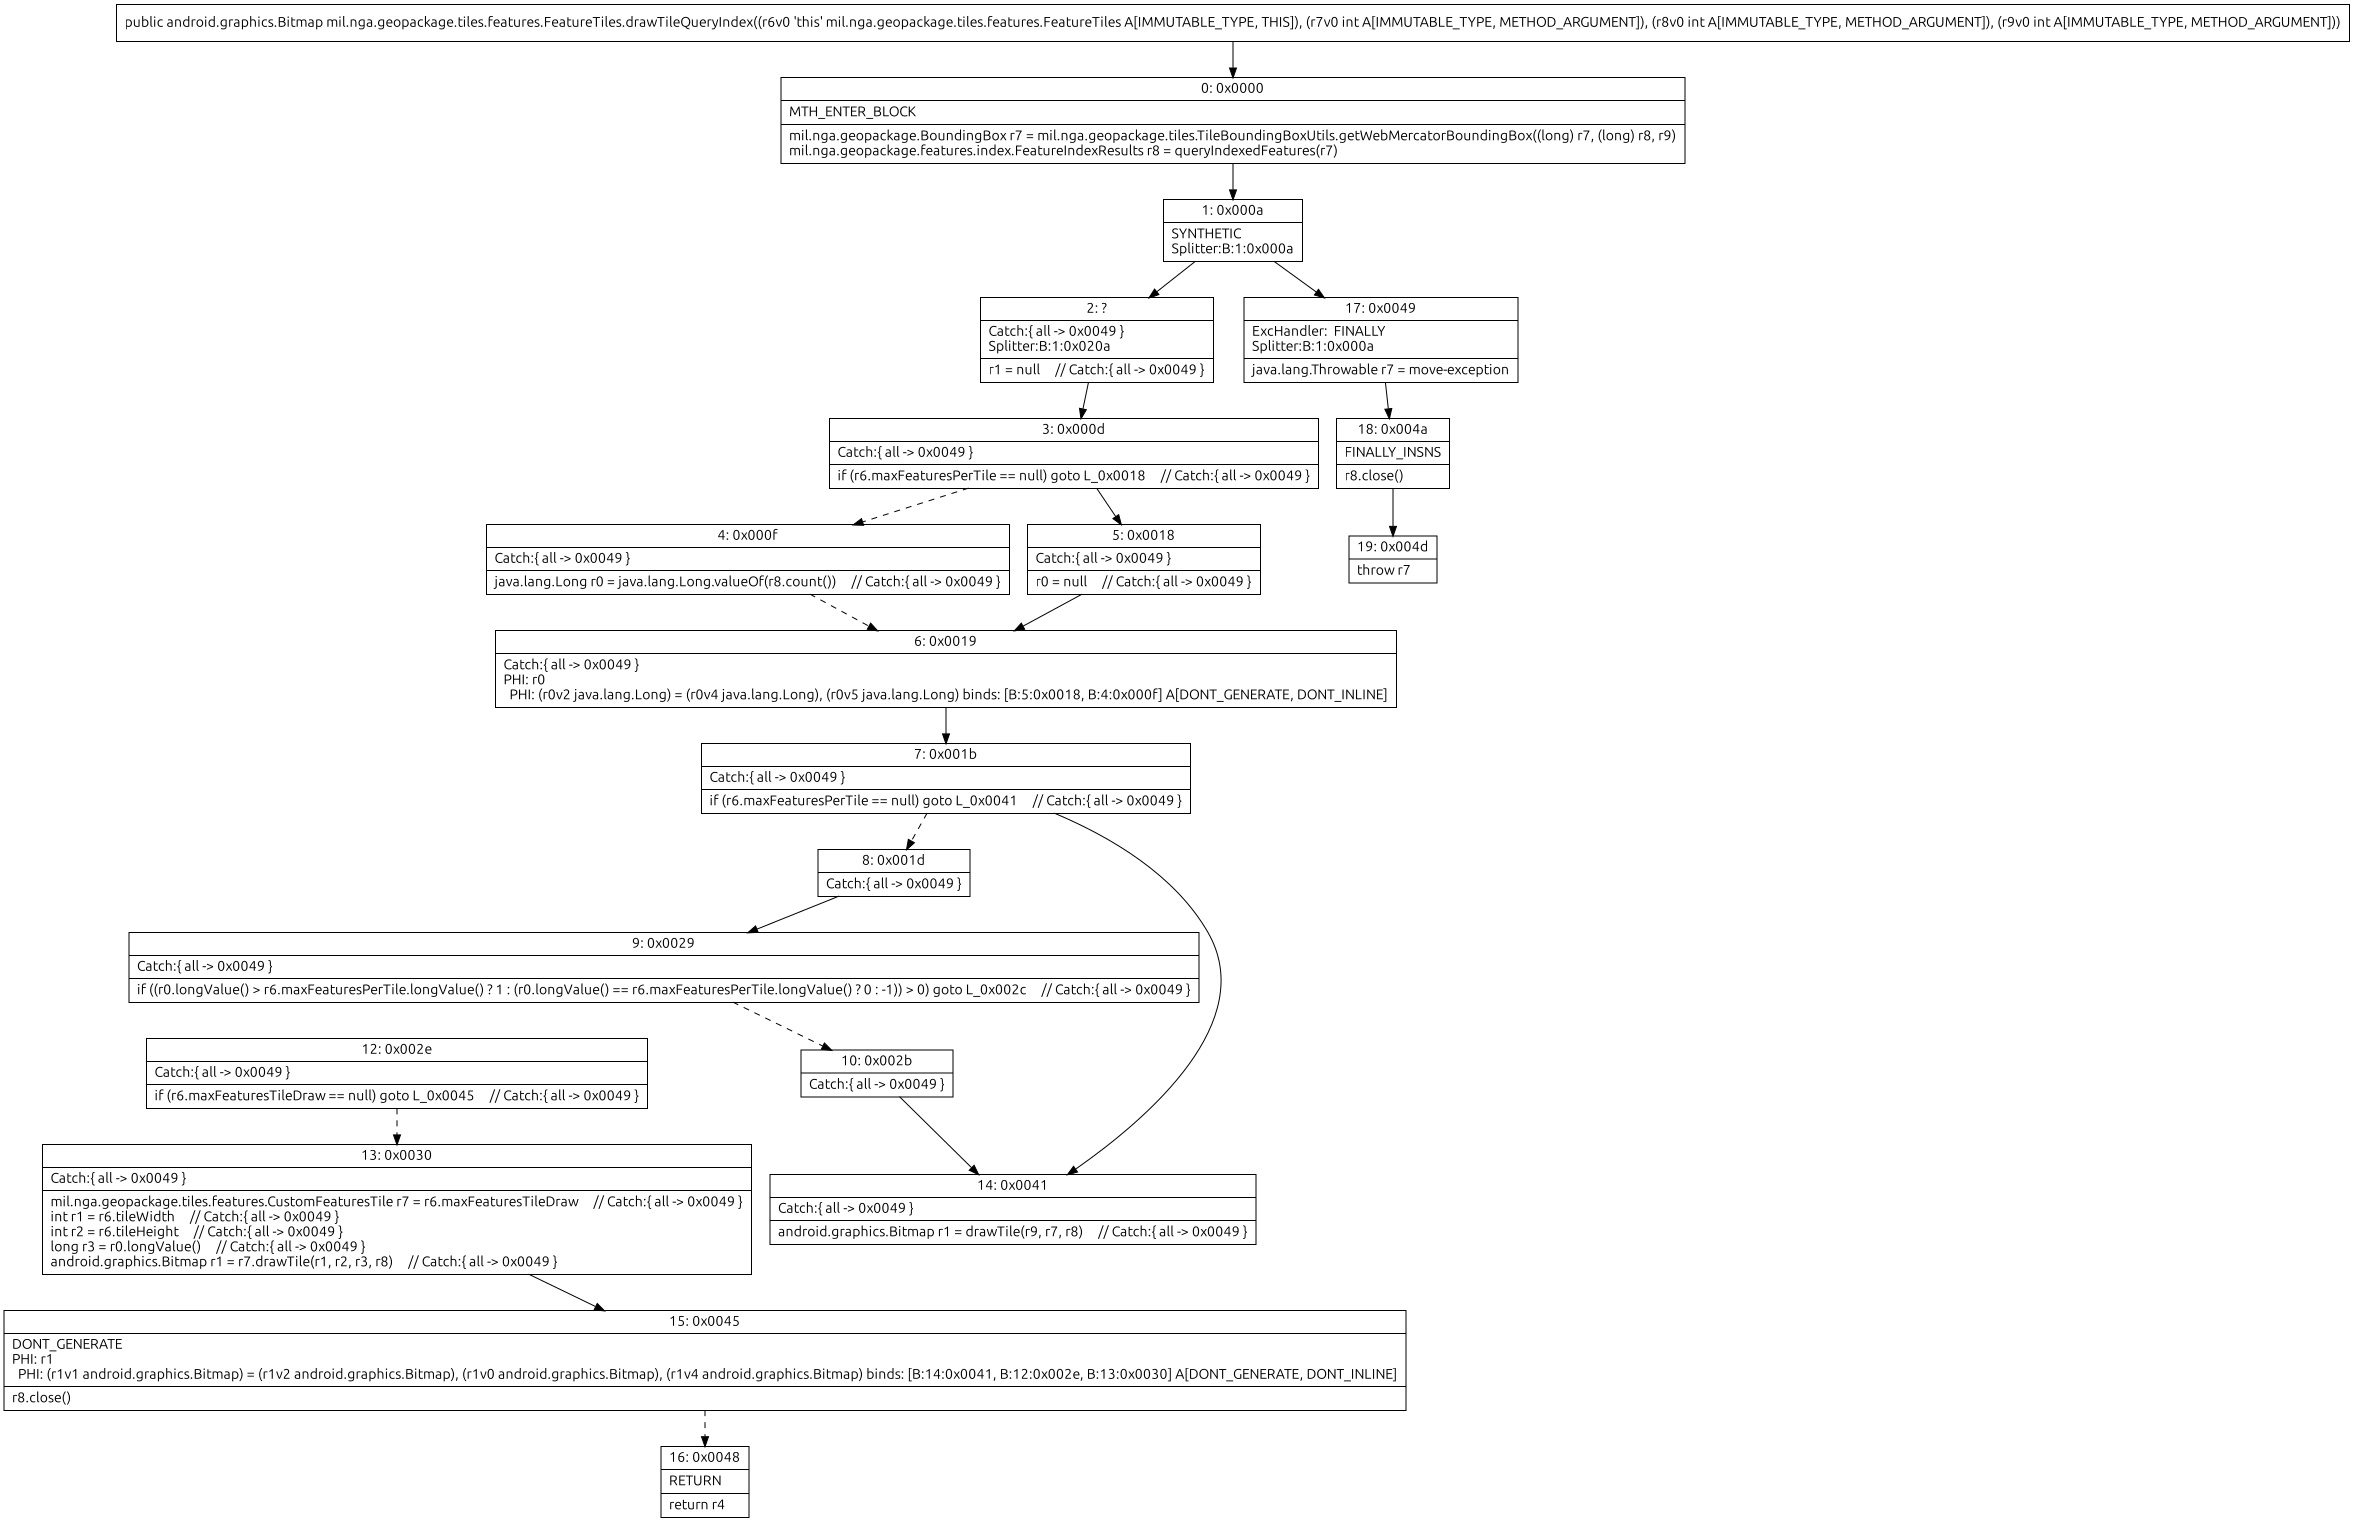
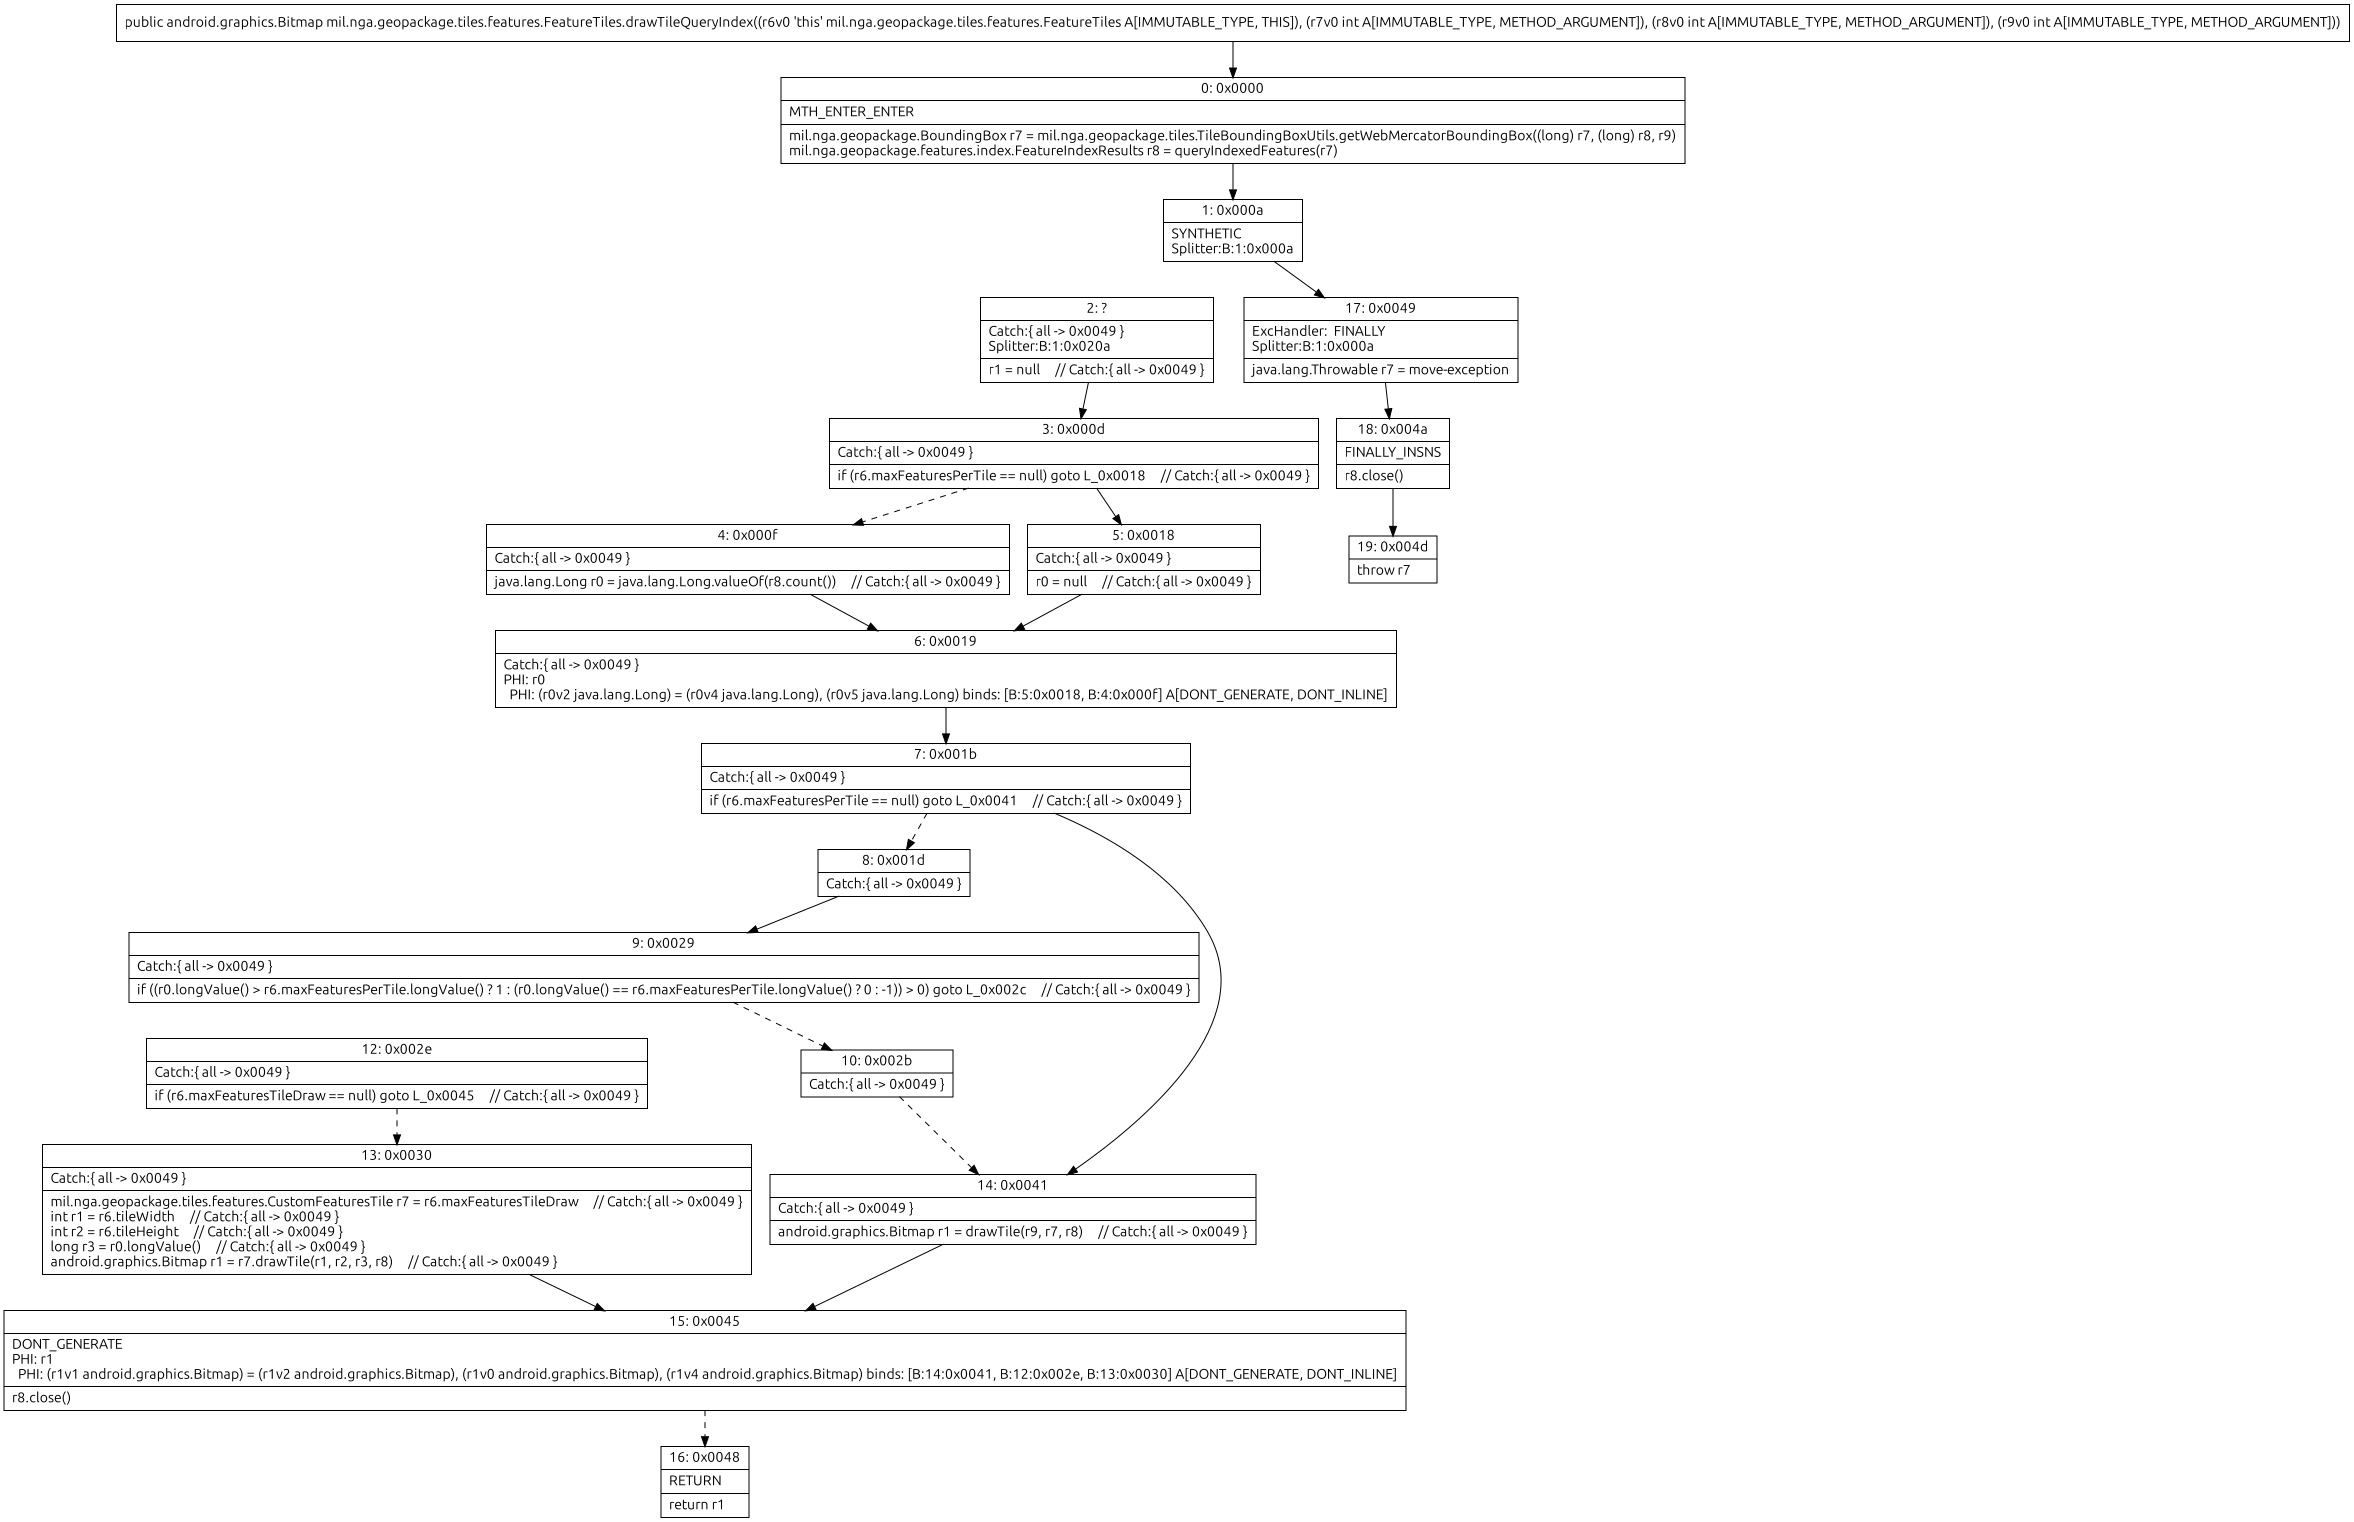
node "0: 0x0000": text "MTH_ENTER_BLOCK" -> "MTH_ENTER_ENTER"
edge "1: 0x000a" -> "2: ?": removed
edge "4: 0x000f" -> "6: 0x0019": style dashed -> solid
edge "10: 0x002b" -> "14: 0x0041": style solid -> dashed
edge "14: 0x0041" -> "15: 0x0045": added
node "16: 0x0048": text "return r4" -> "return r1"
